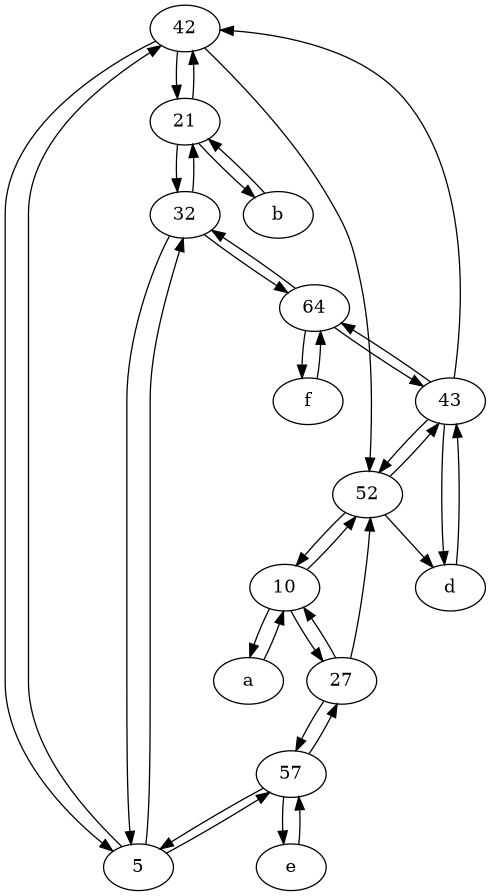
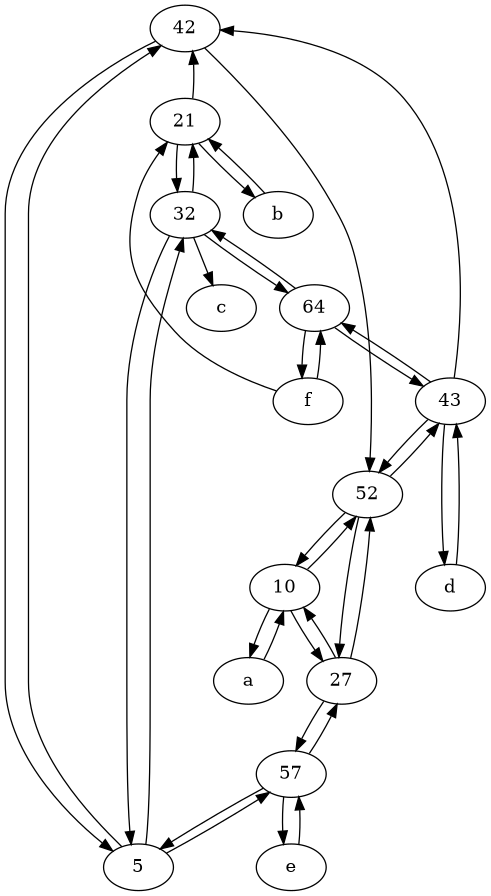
edge "42" -> "21": now "f" -> "21"
node "c": added
edge "52" -> "d": now "52" -> "27"
